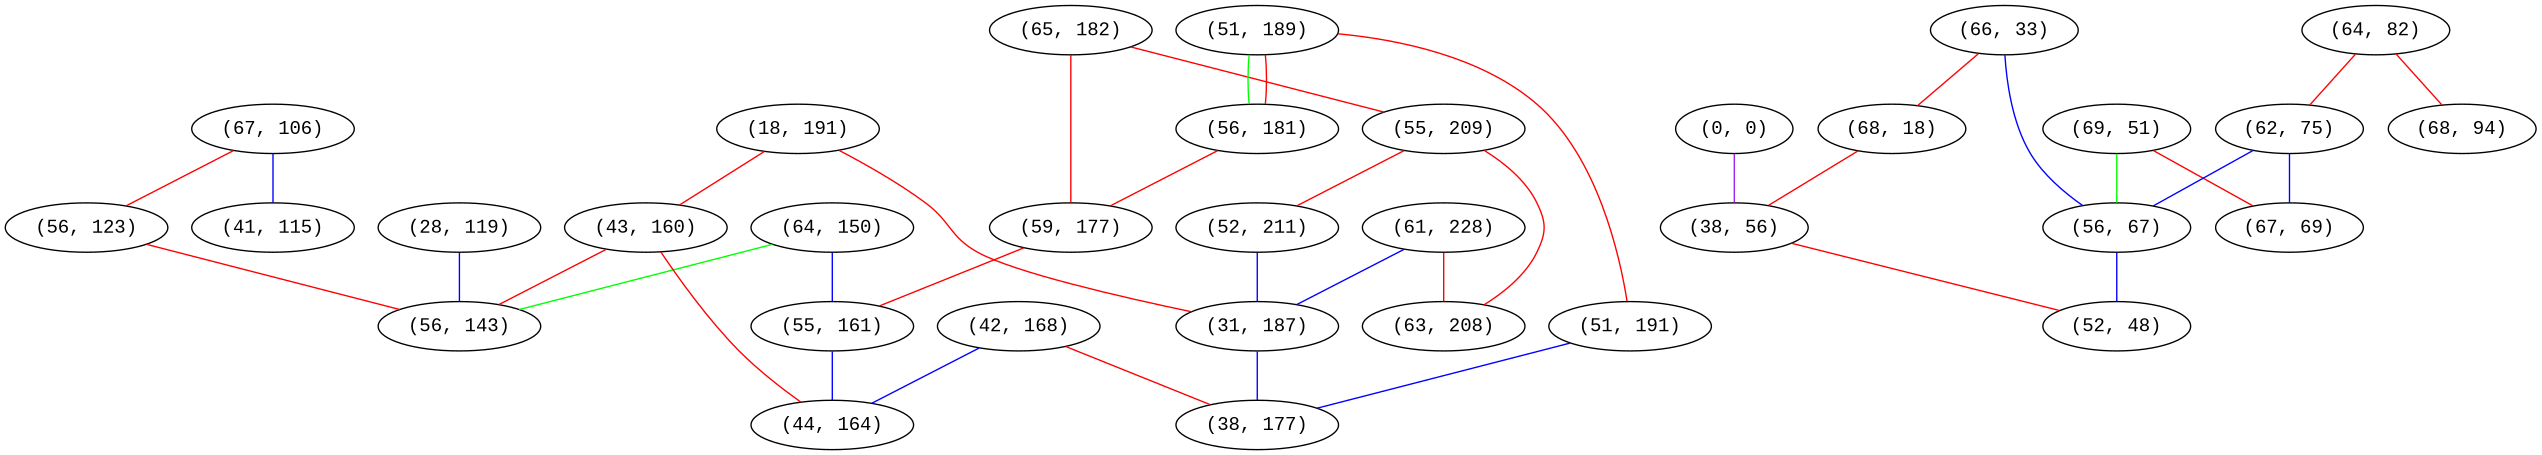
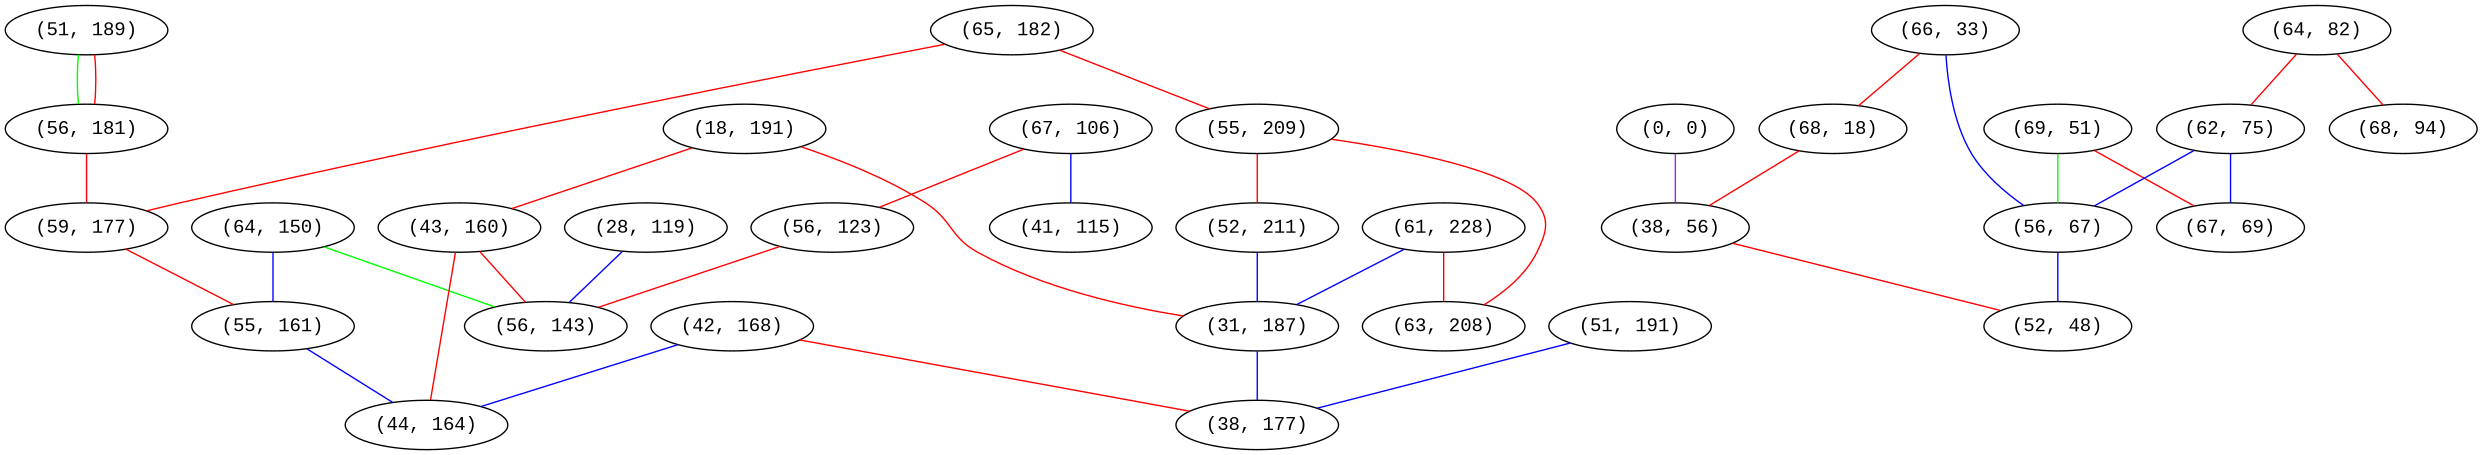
edge "(51, 189)" -- "(51, 191)": removed
